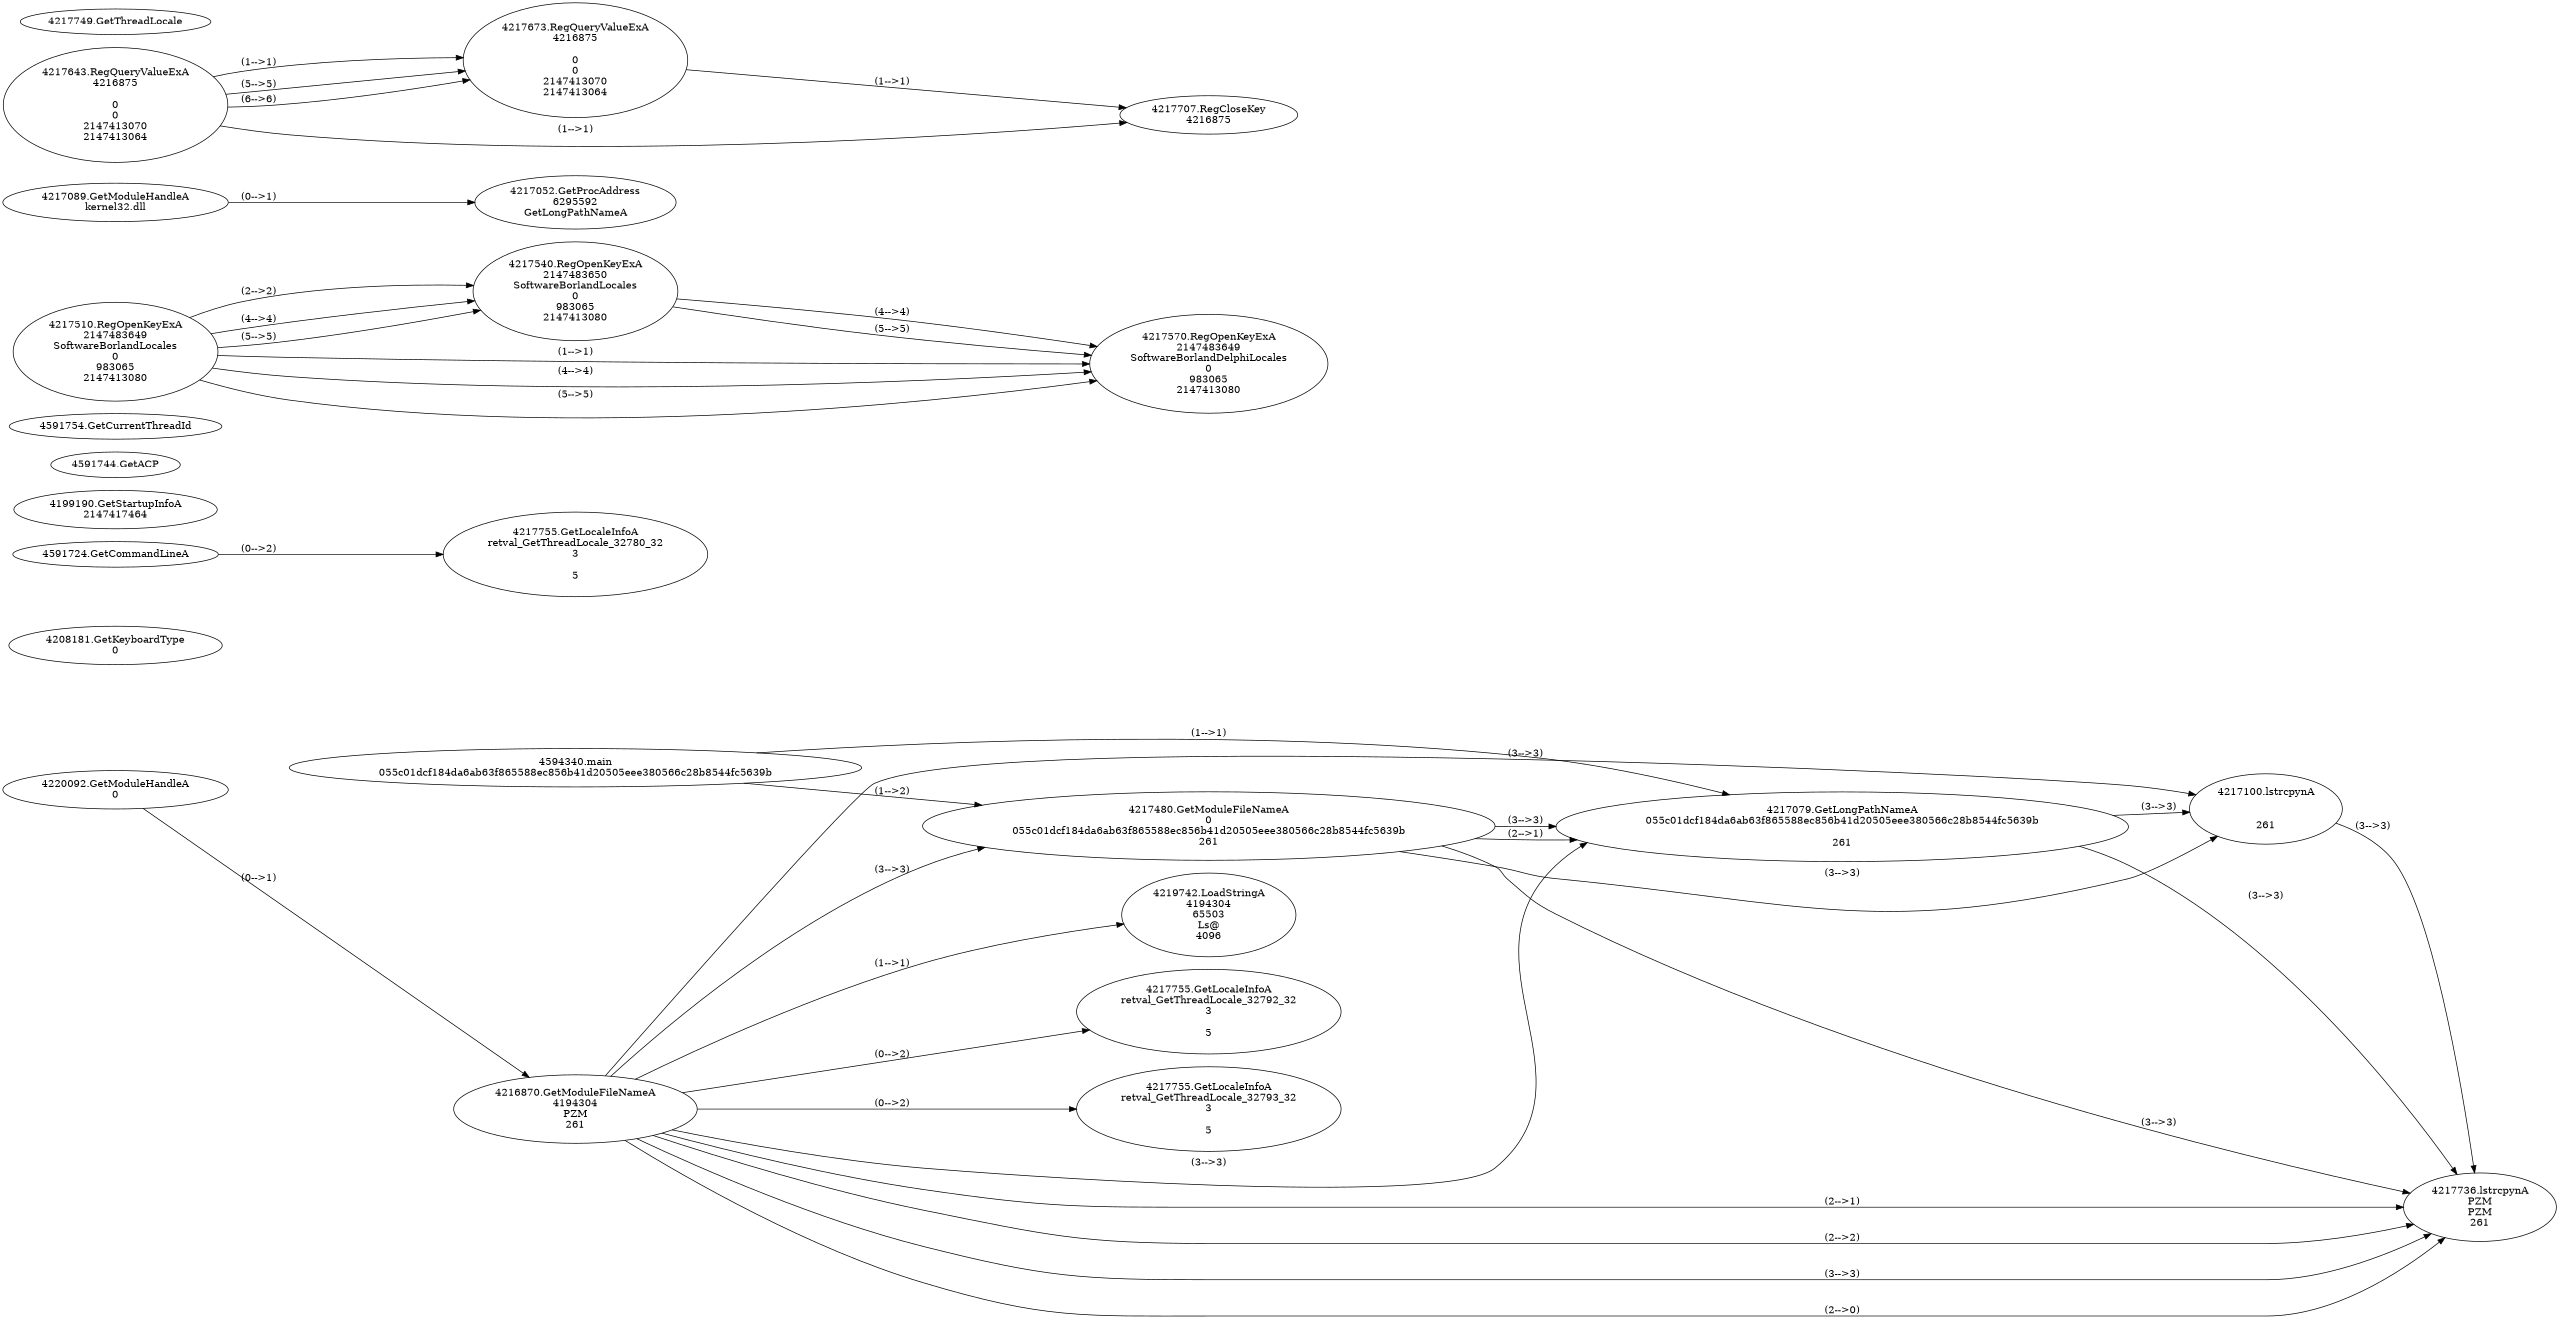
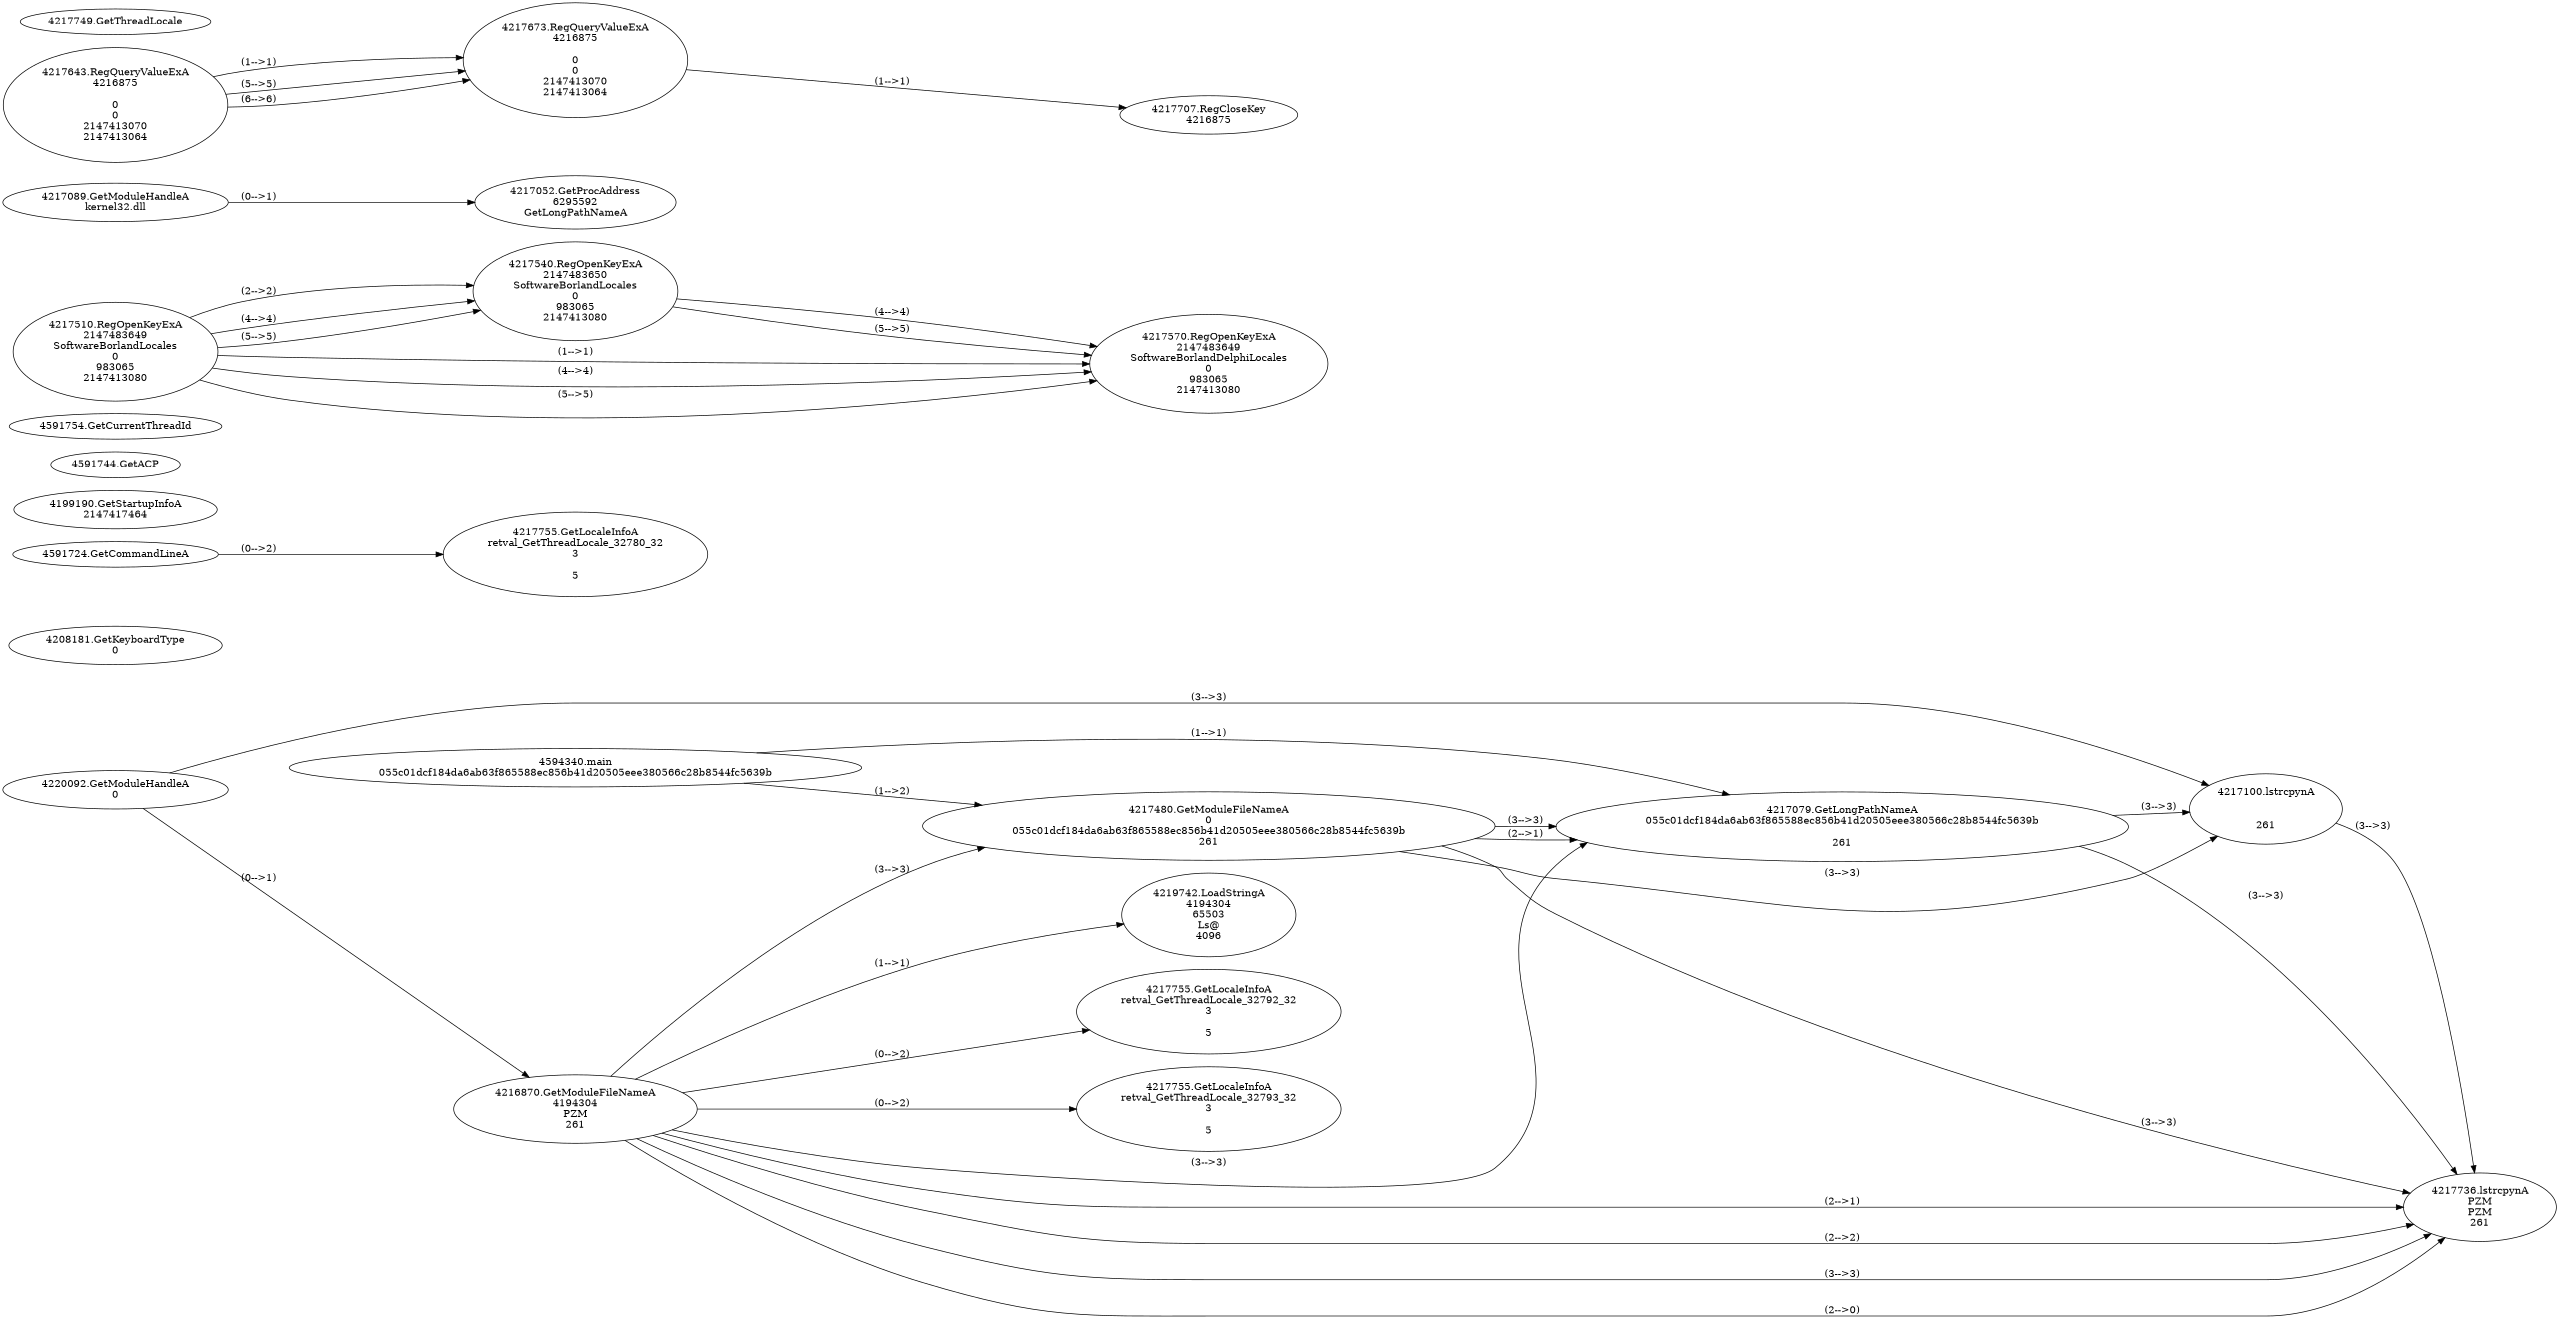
edge "4217643.RegQueryValueExA 4216875 0 0 2147413070 2147413064" -> "4217707.RegCloseKey 4216875": removed, label "(1-->1)"
edge "4216870.GetModuleFileNameA 4194304 PZM 261" -> "4217100.lstrcpynA 261": now "4220092.GetModuleHandleA 0" -> "4217100.lstrcpynA 261"
